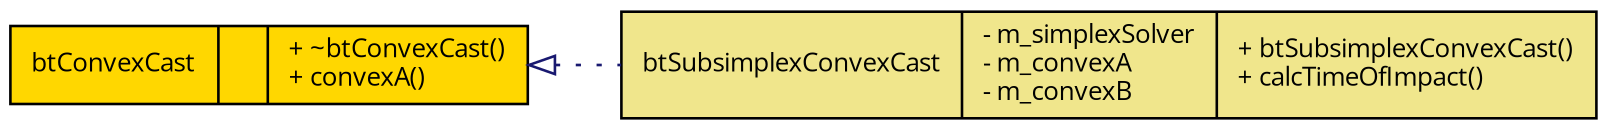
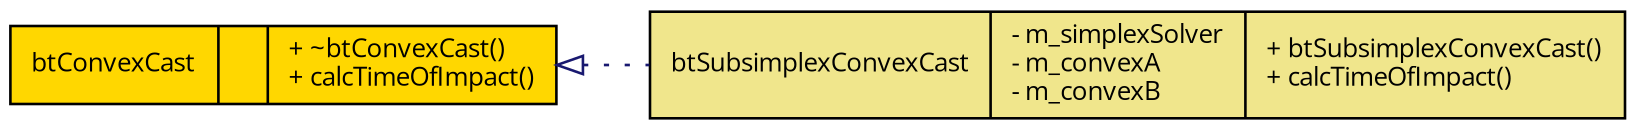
node "btConvexCast": text "+ convexA()" -> "+ calcTimeOfImpact()"
